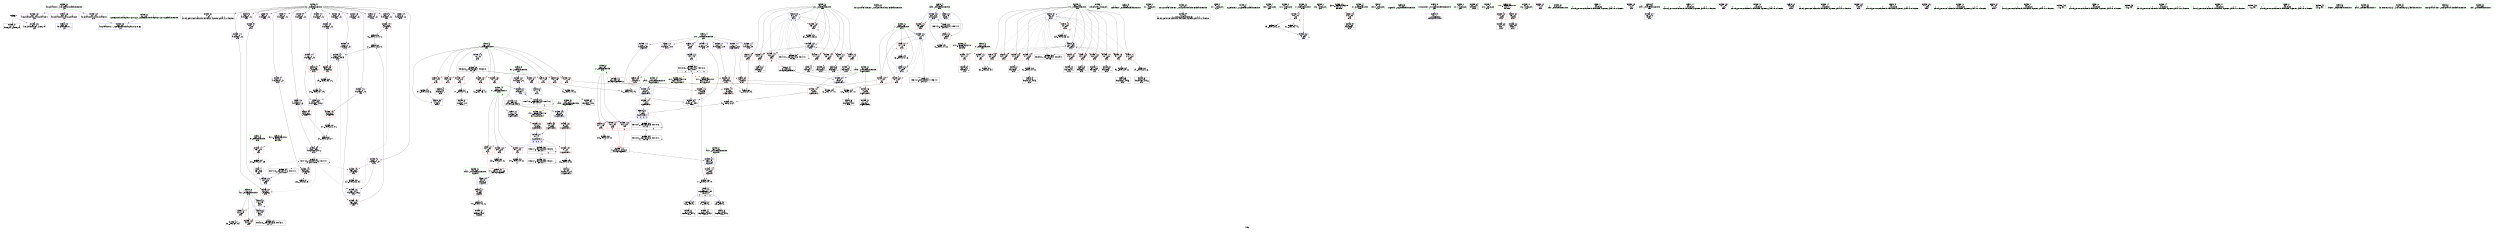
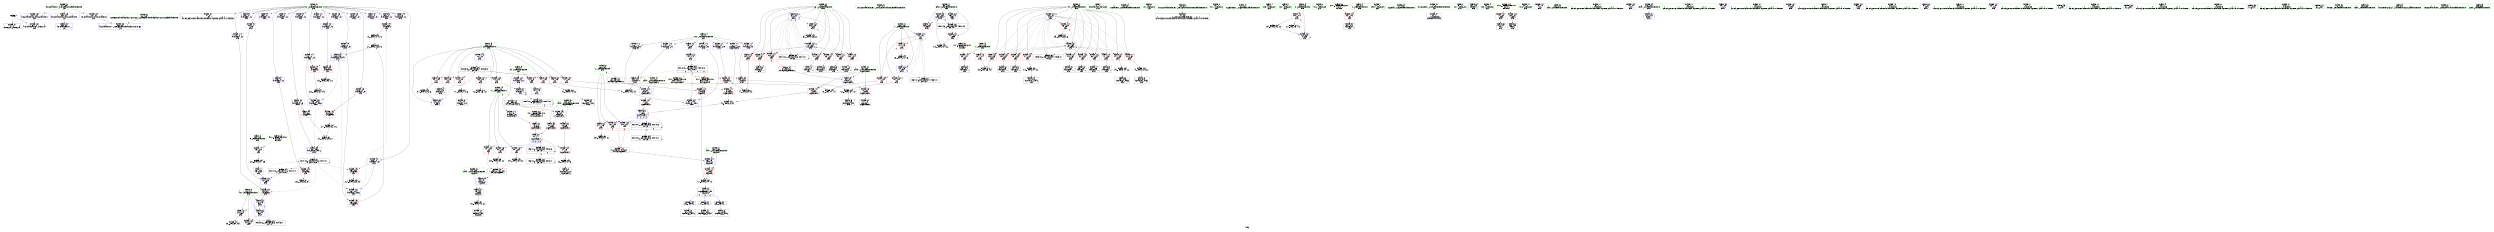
node "NodeID: 81": added
